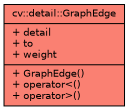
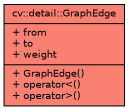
node "cv::detail::GraphEdge": text "+ detail" -> "+ from"
